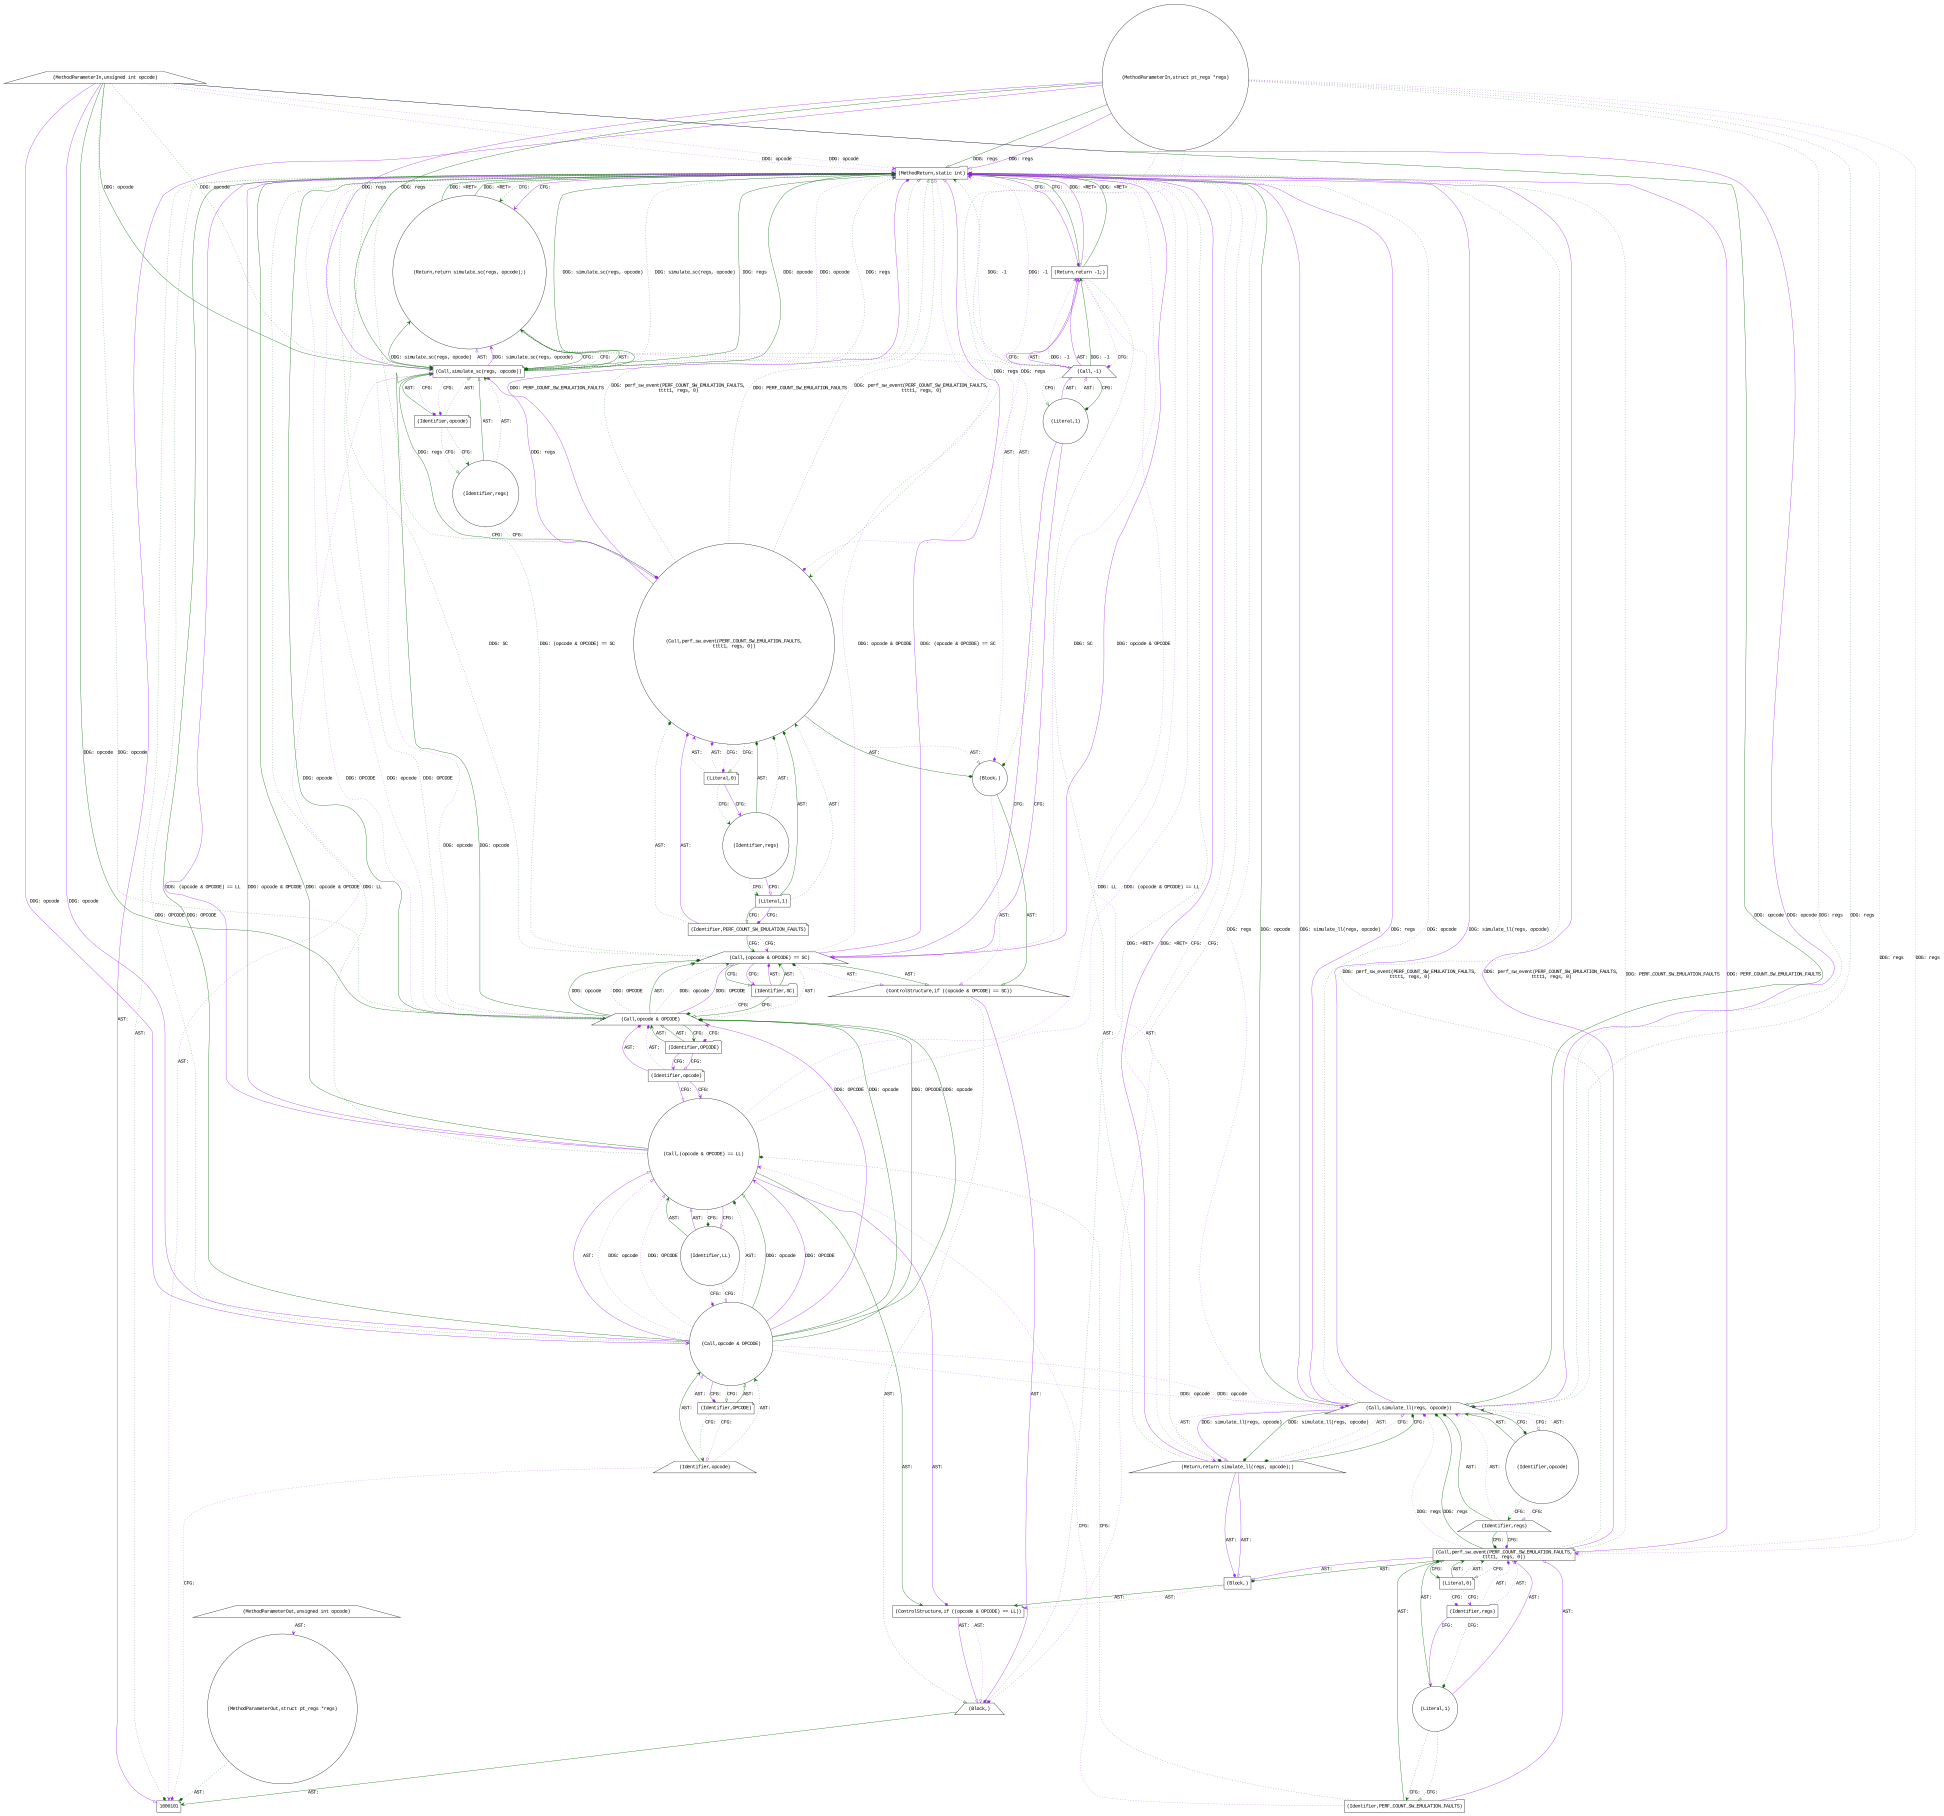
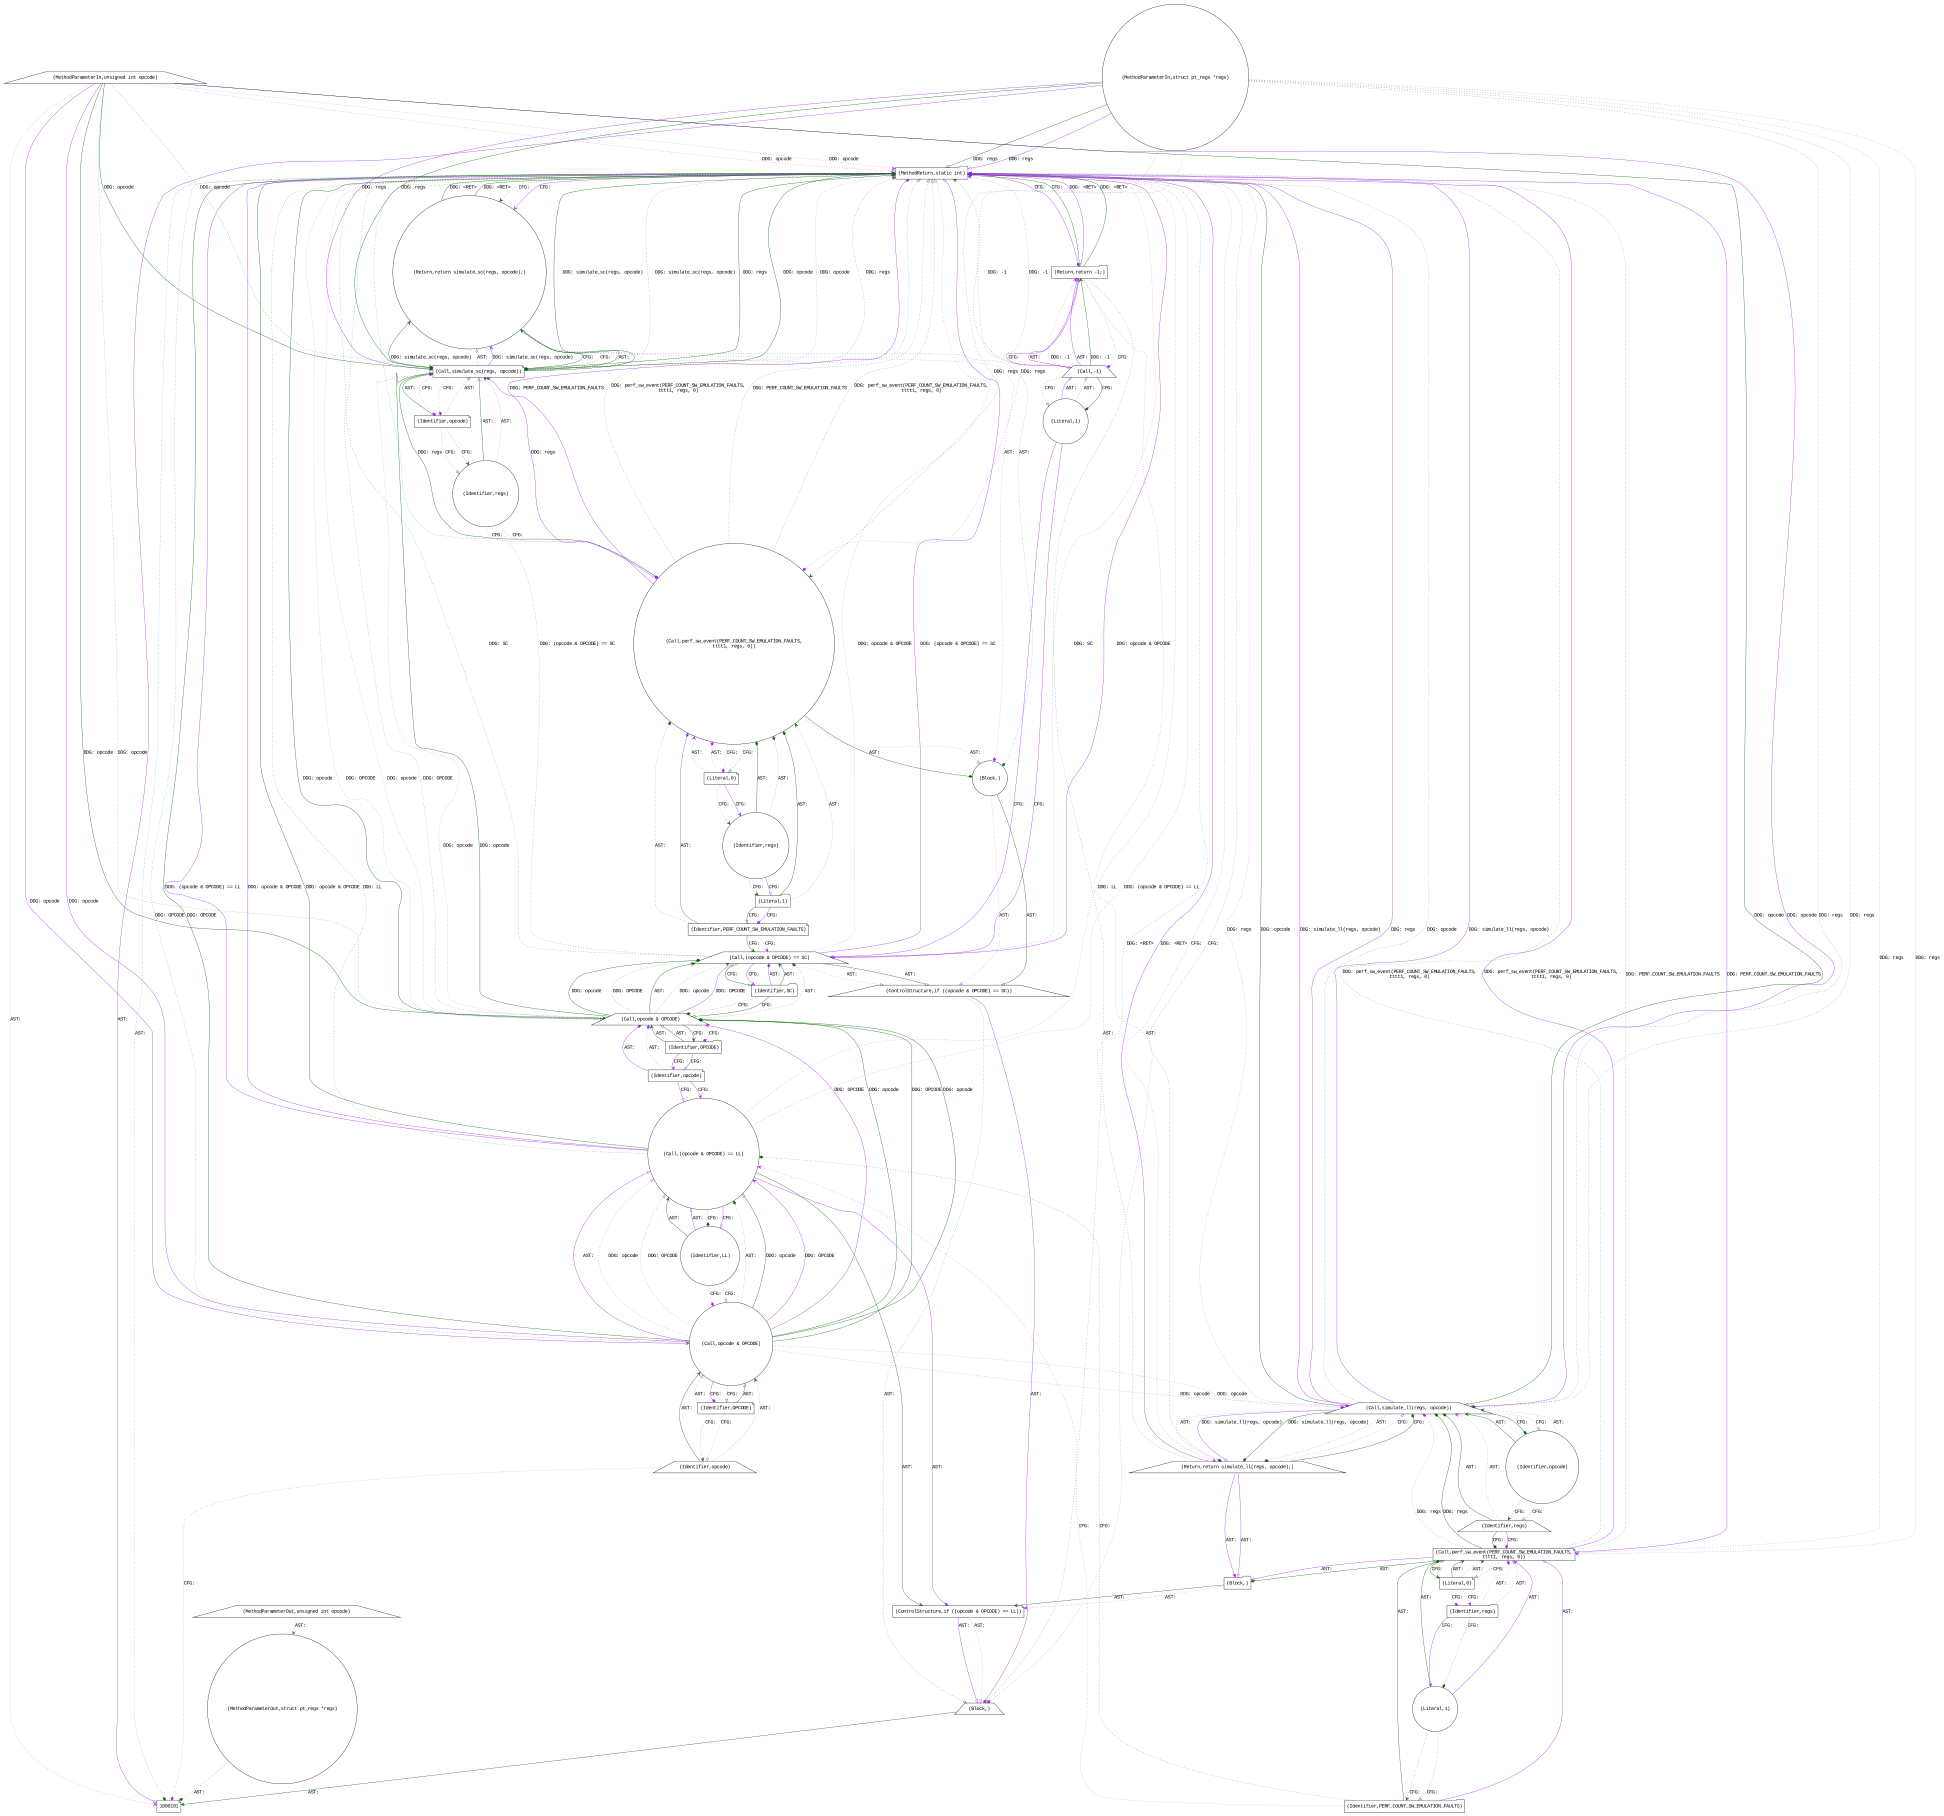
edge "(Call,simulate_sc(regs, opcode))" -> "1000101": now "(MethodParameterIn,unsigned int opcode)" -> "1000101"
